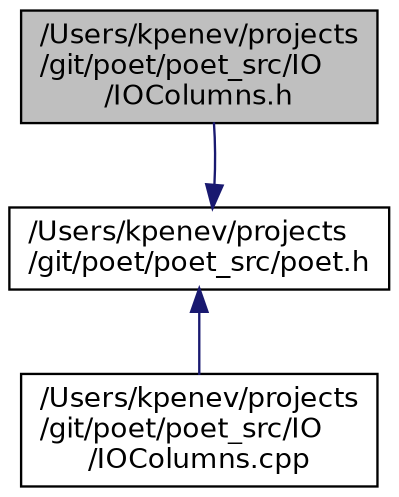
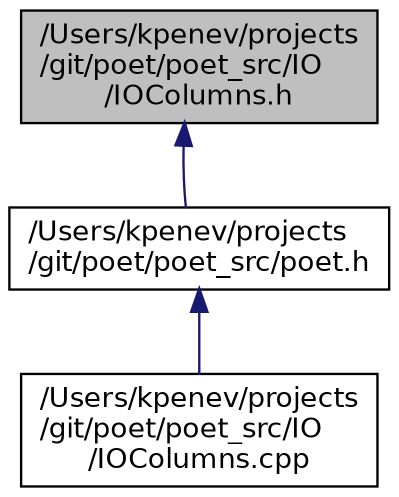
edge "/Users/kpenev/projects /git/poet/poet_src/IO /IOColumns.h" -> "/Users/kpenev/projects /git/poet/poet_src/poet.h": reversed
